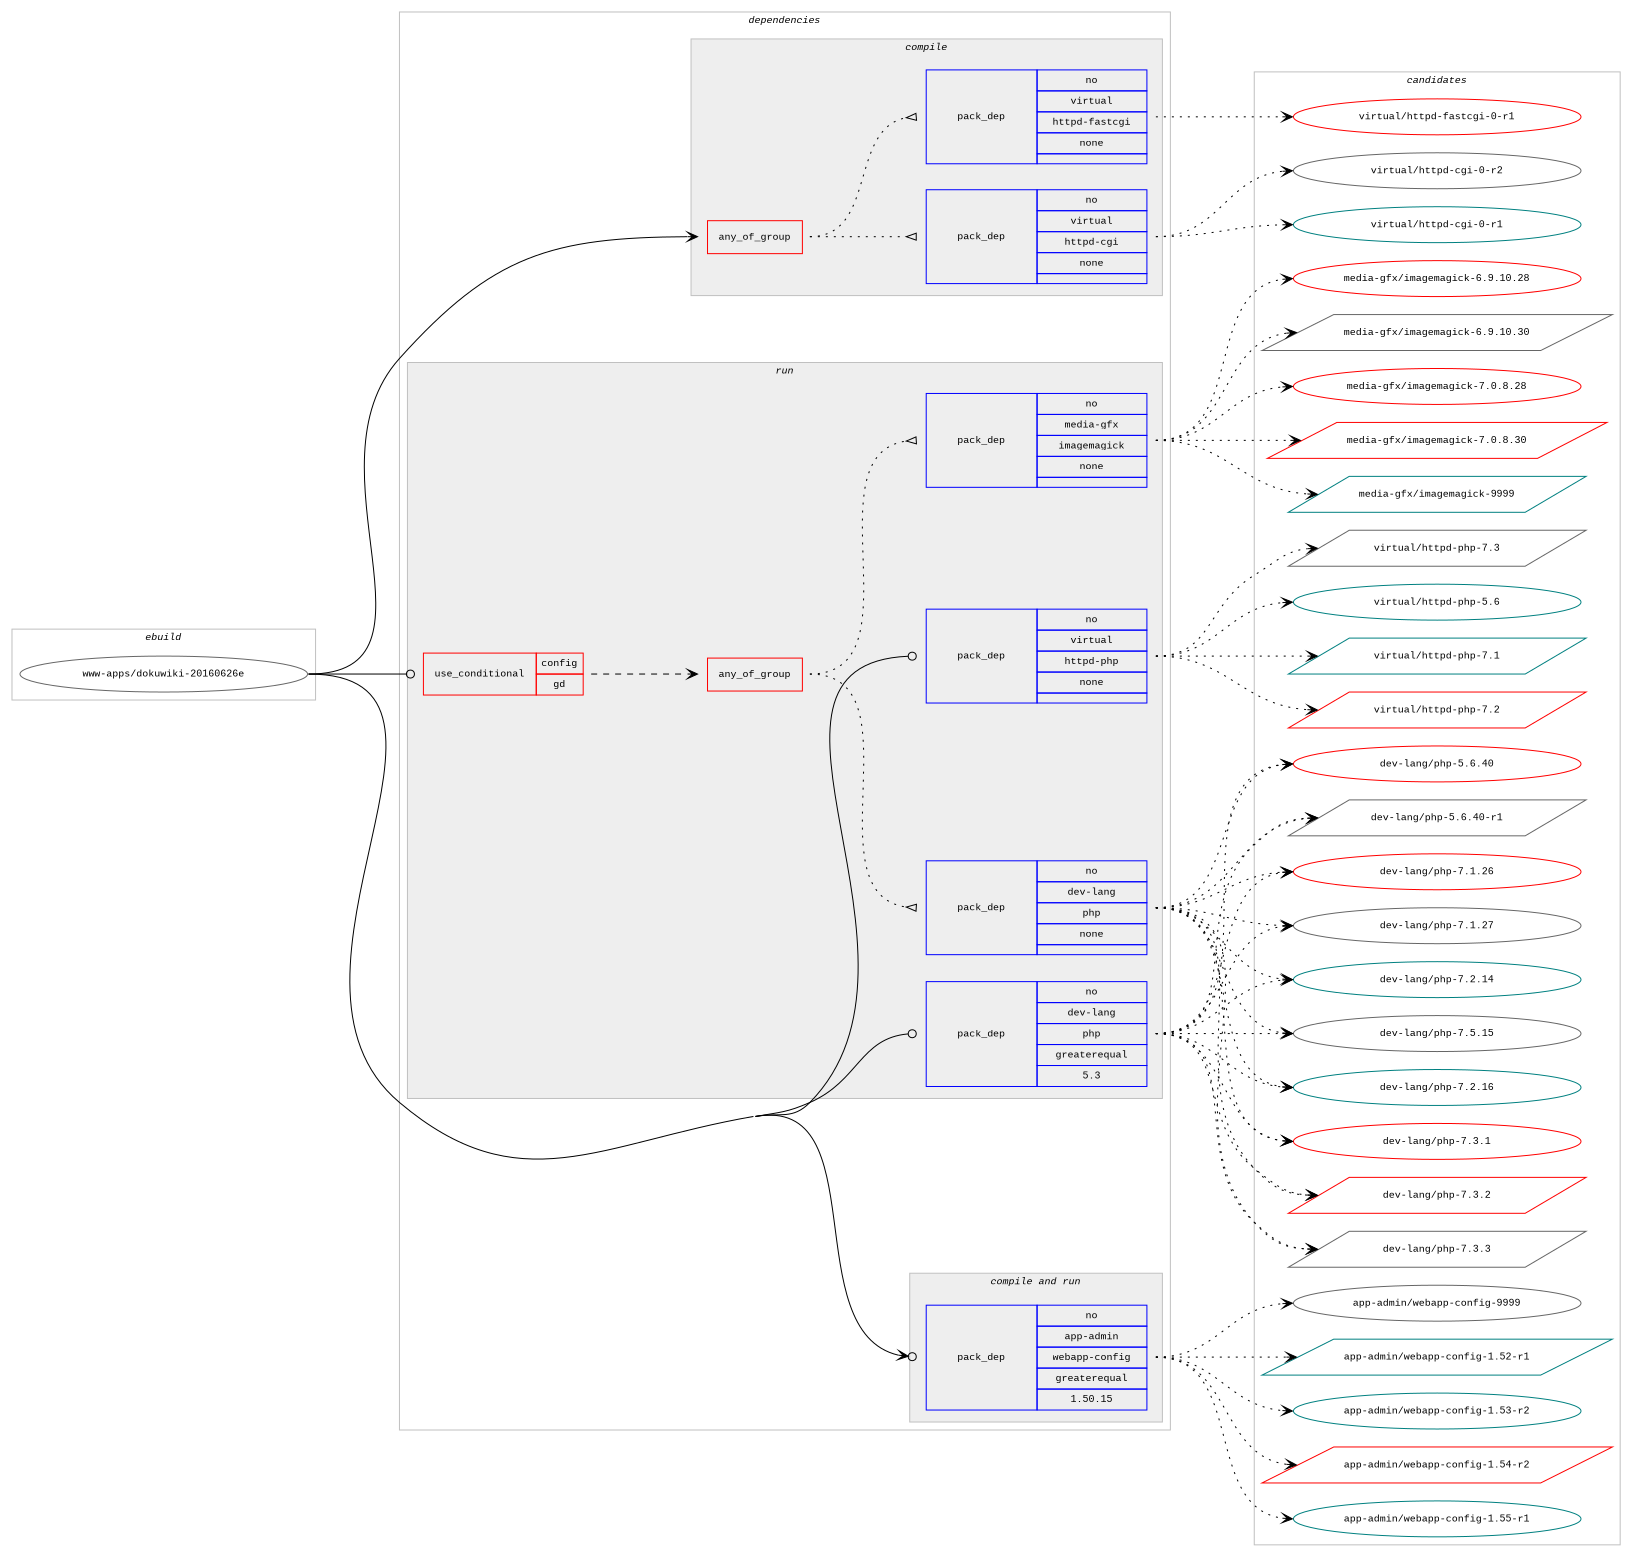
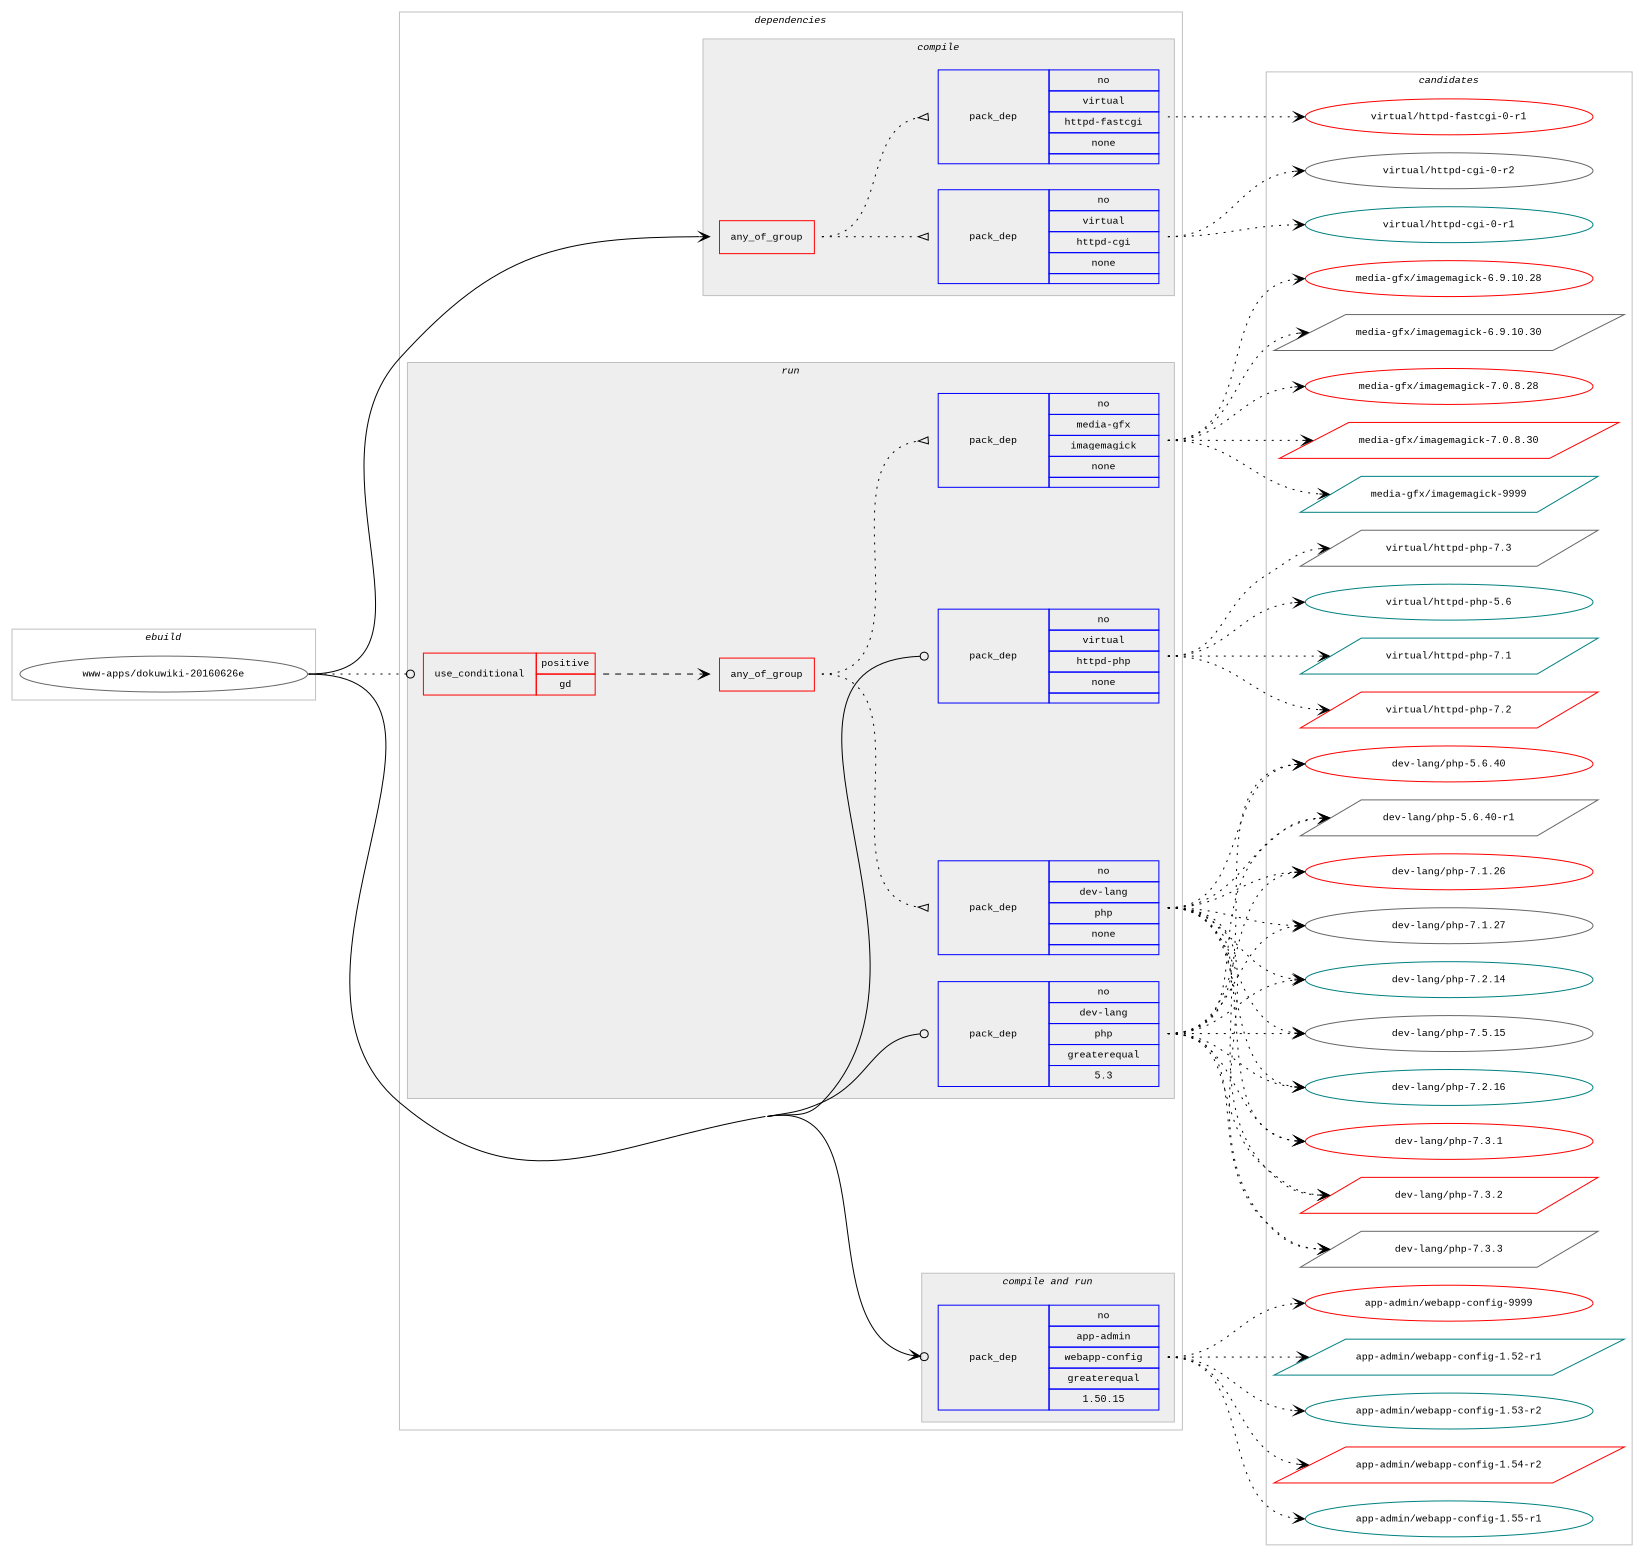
node "use_conditional": text "config" -> "positive"
edge "www-apps/dokuwiki-20160626e" -> "use_conditional": style solid -> dotted
node "app-admin/webapp-config-9999": color gray40 -> red
